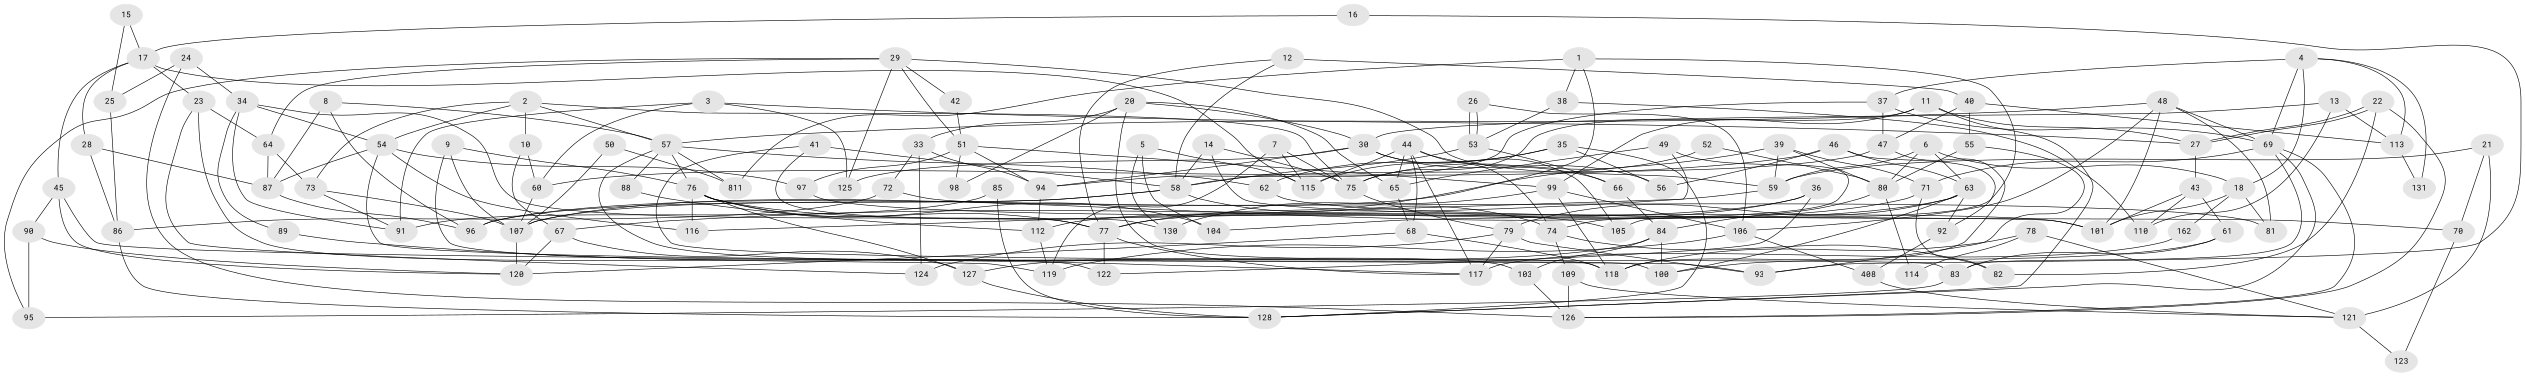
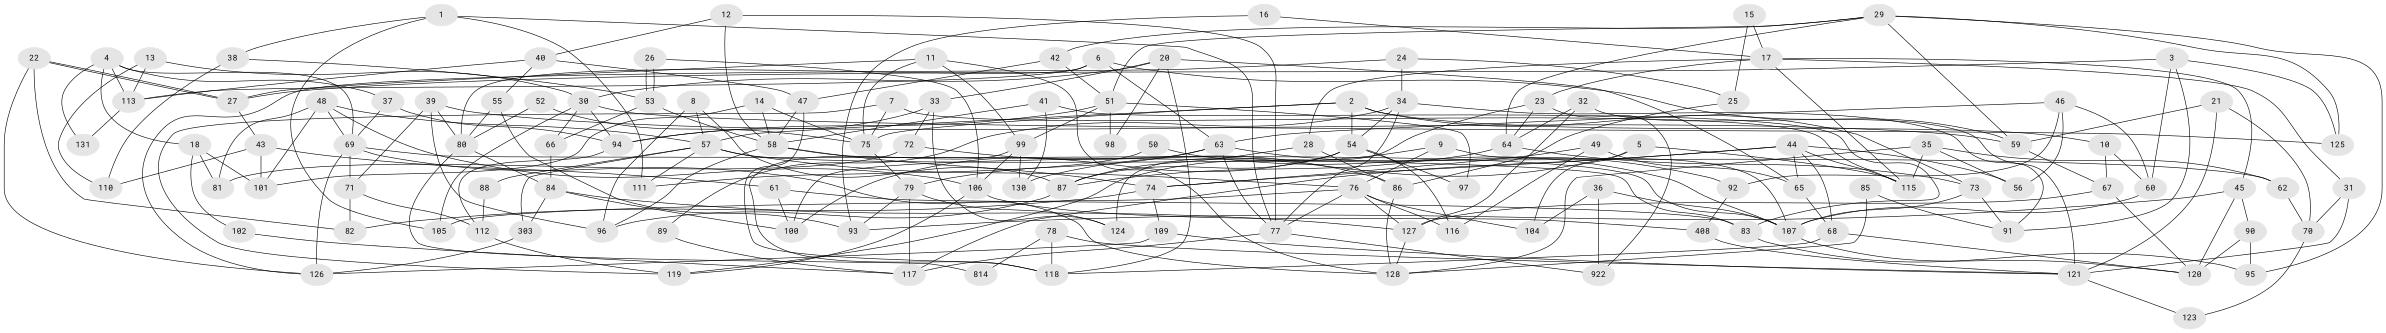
node "32": added
edge "37" -- "47": now "42" -- "47"
edge "6" -- "18": now "6" -- "113"
node "811": label "811" -> "111"
node "31": added
edge "97" -- "101": removed
node "162": label "162" -> "102"
node "122": label "122" -> "922"
node "103": label "103" -> "303"
node "114": label "114" -> "814"
